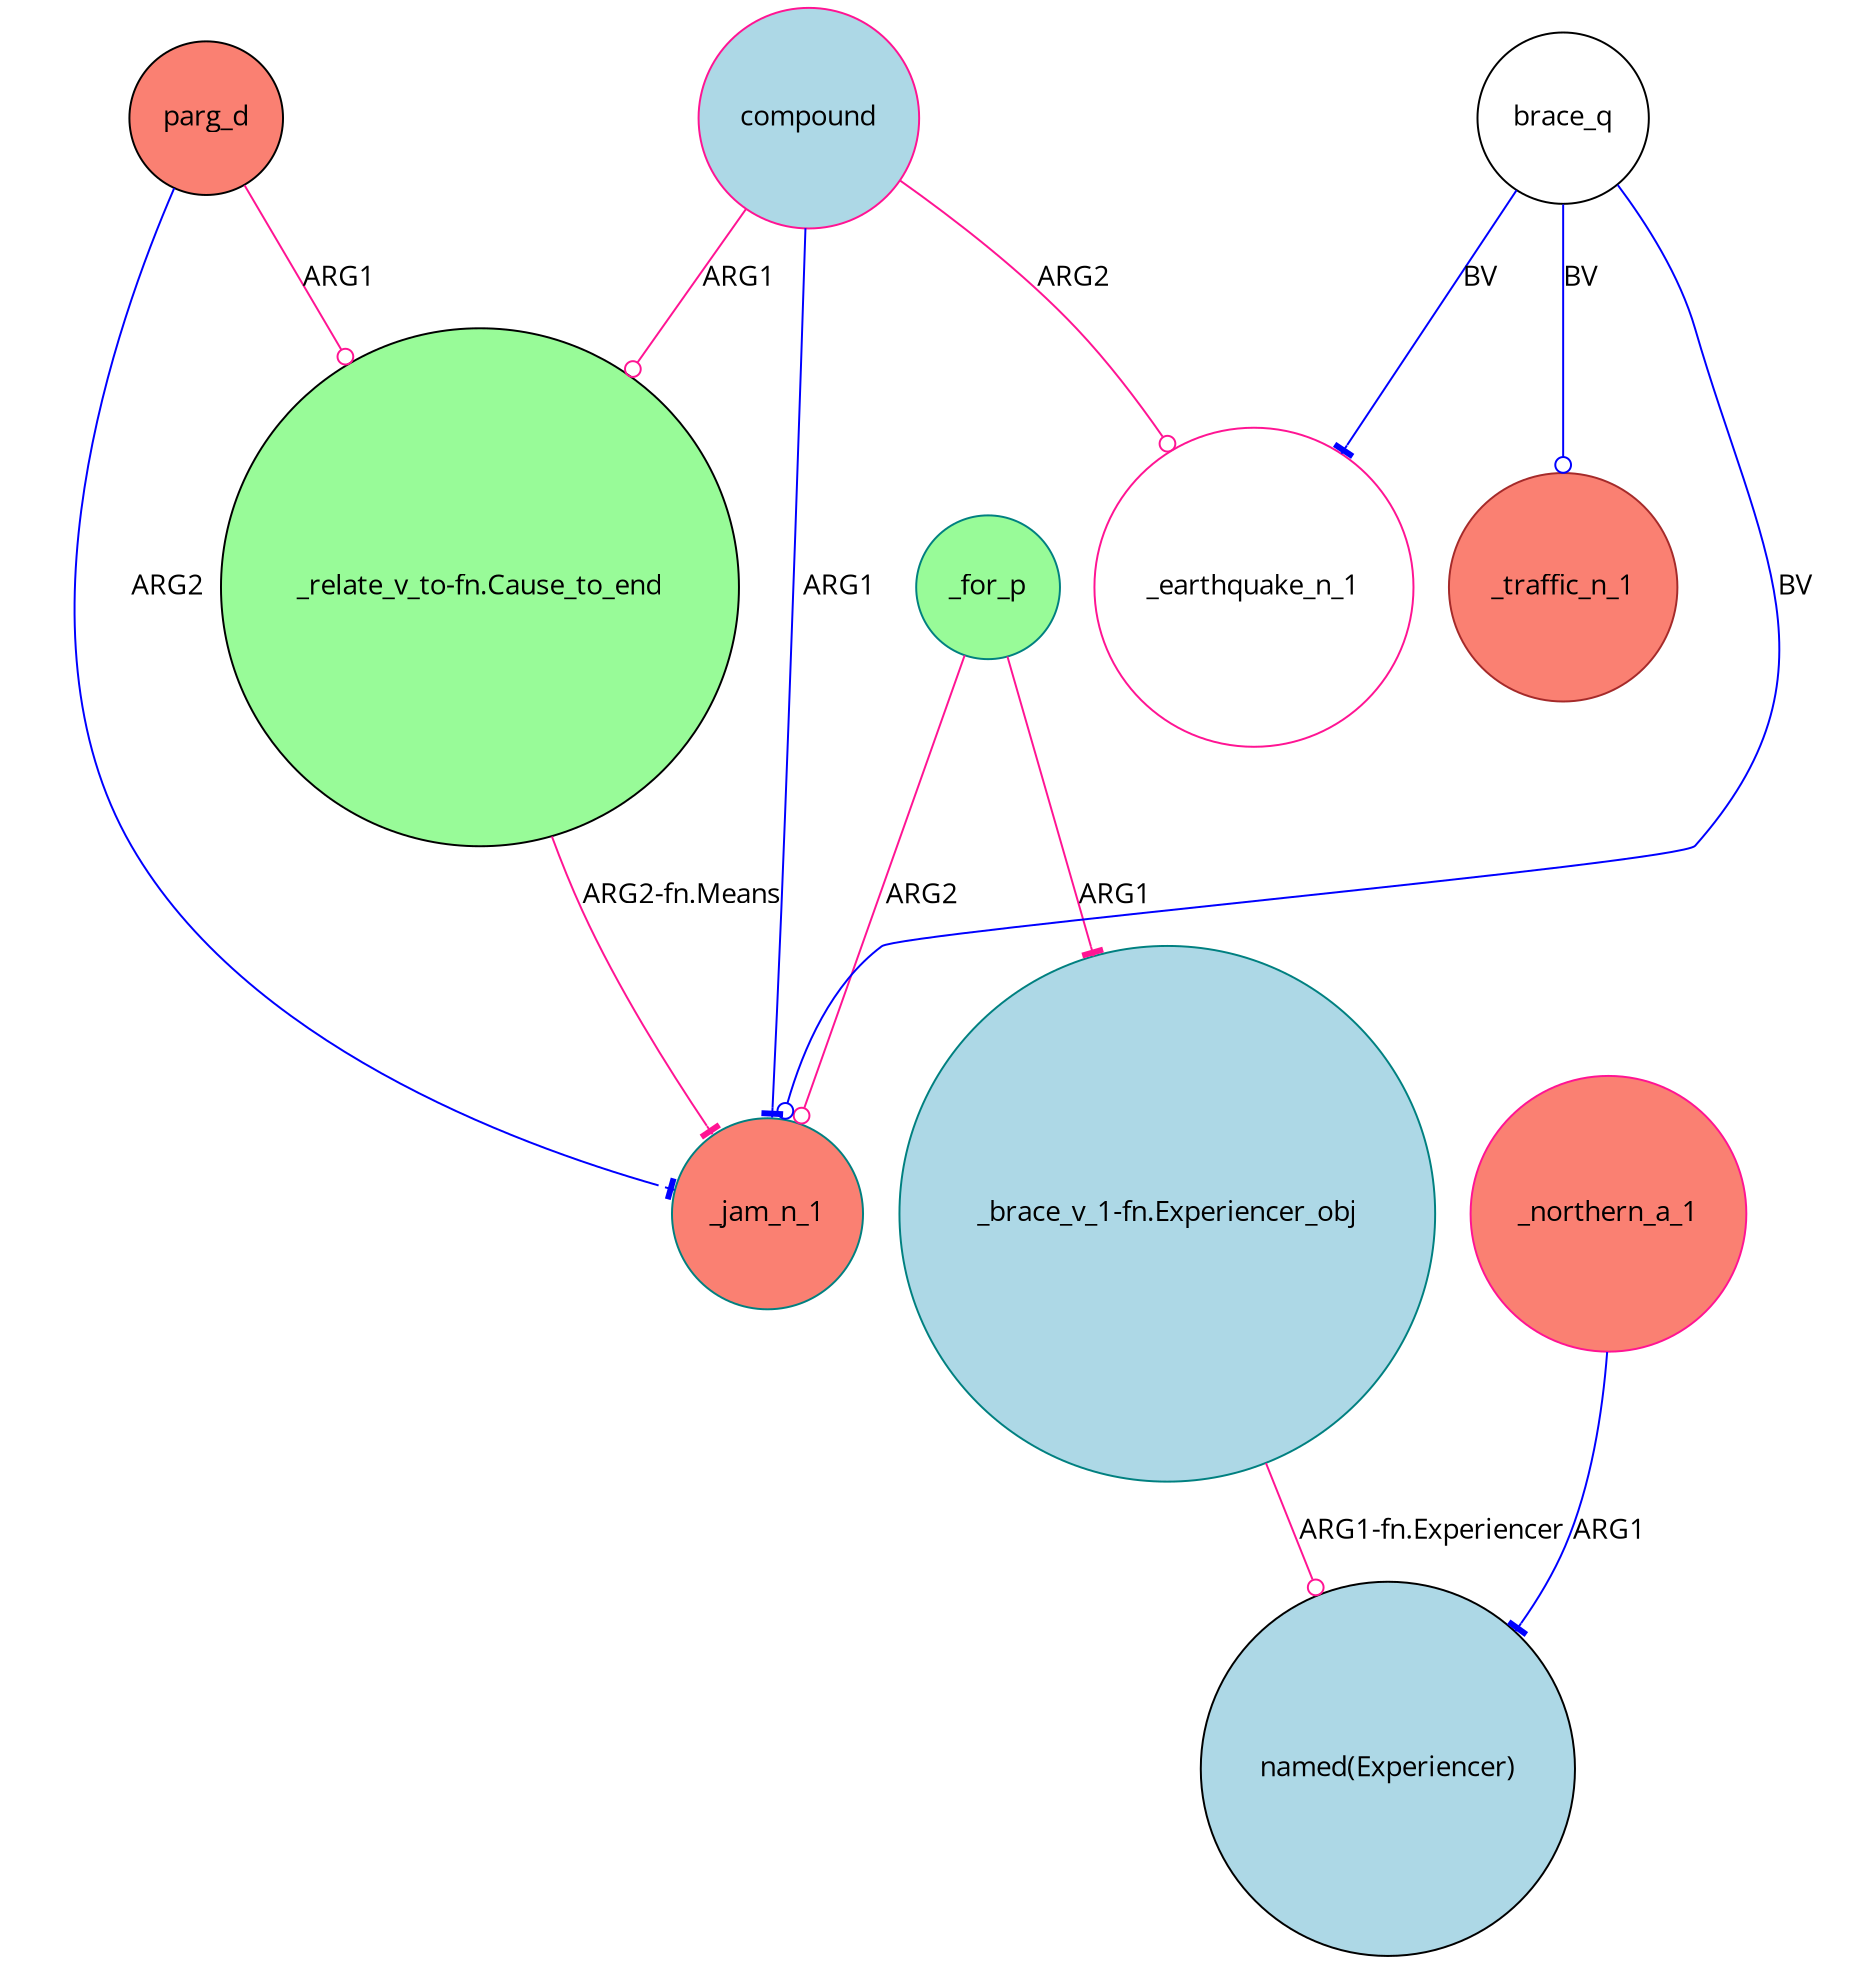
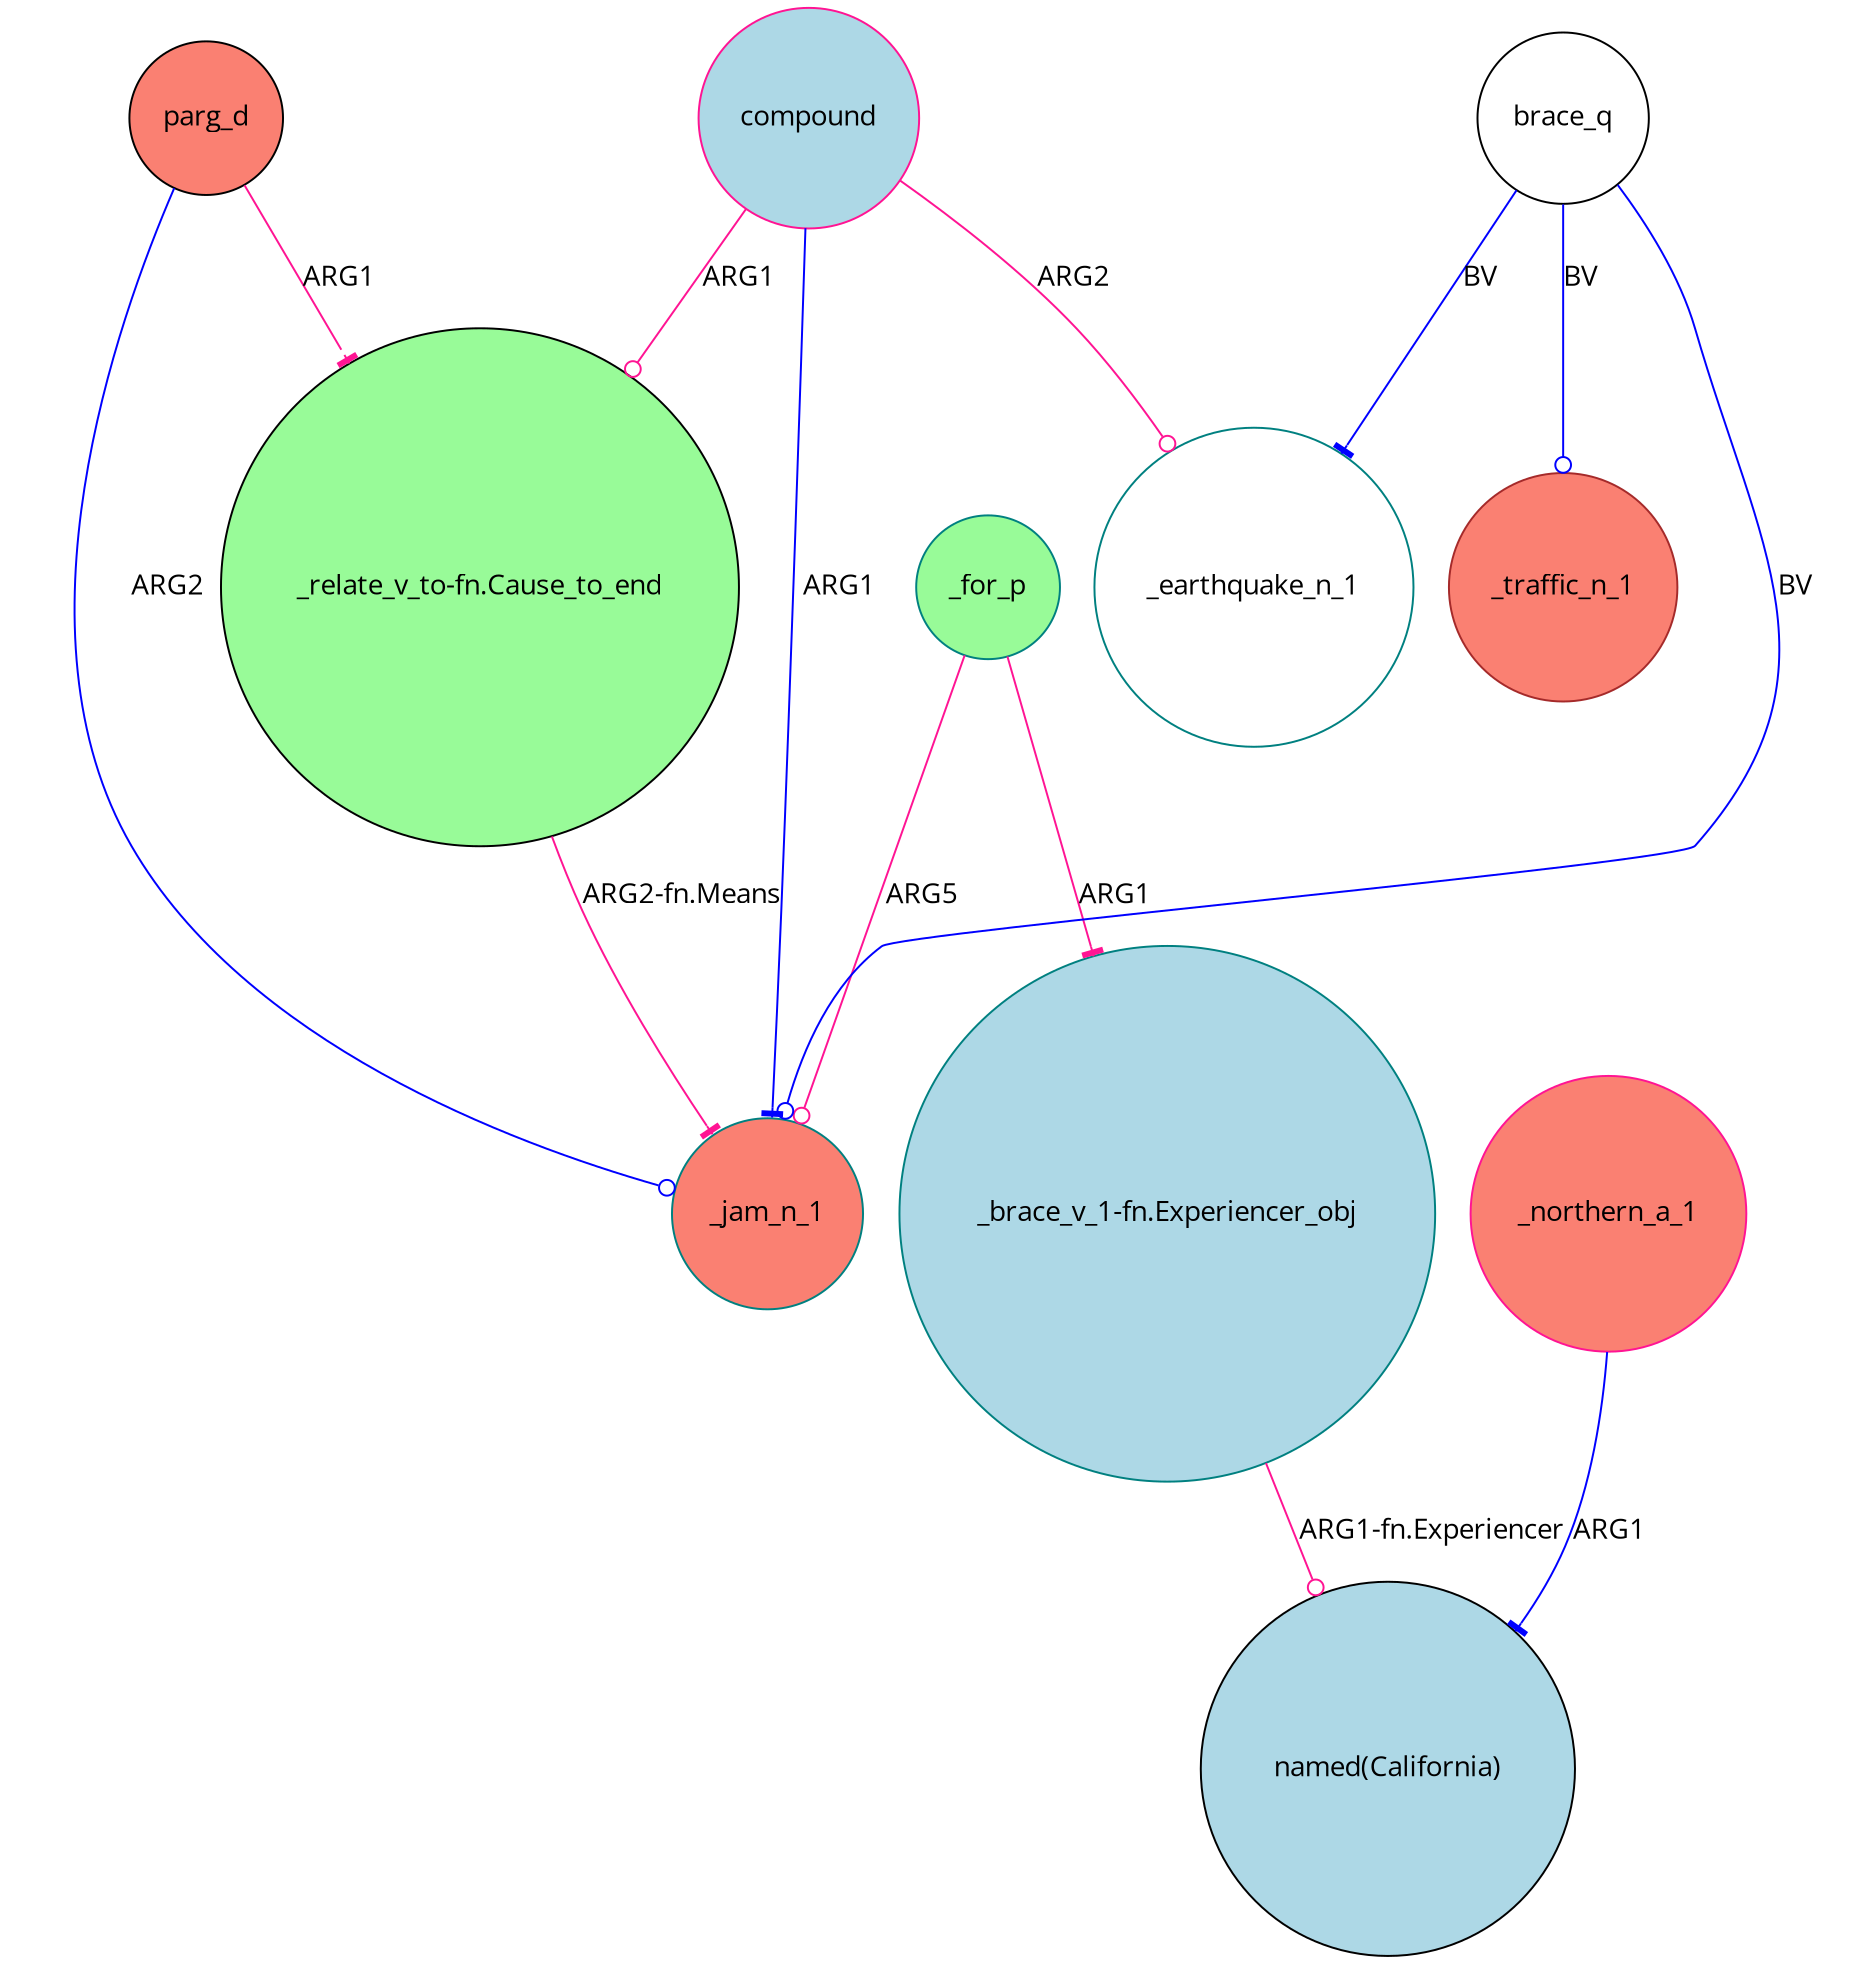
edge "parg_d" -> "_relate_v_to-fn.Cause_to_end": arrowhead odot -> tee
node "_earthquake_n_1": color deeppink -> teal
edge "parg_d" -> "_jam_n_1": arrowhead tee -> odot
edge "_for_p" -> "_jam_n_1": label "ARG2" -> "ARG5"
node "named(Experiencer)": label "named(Experiencer)" -> "named(California)"
